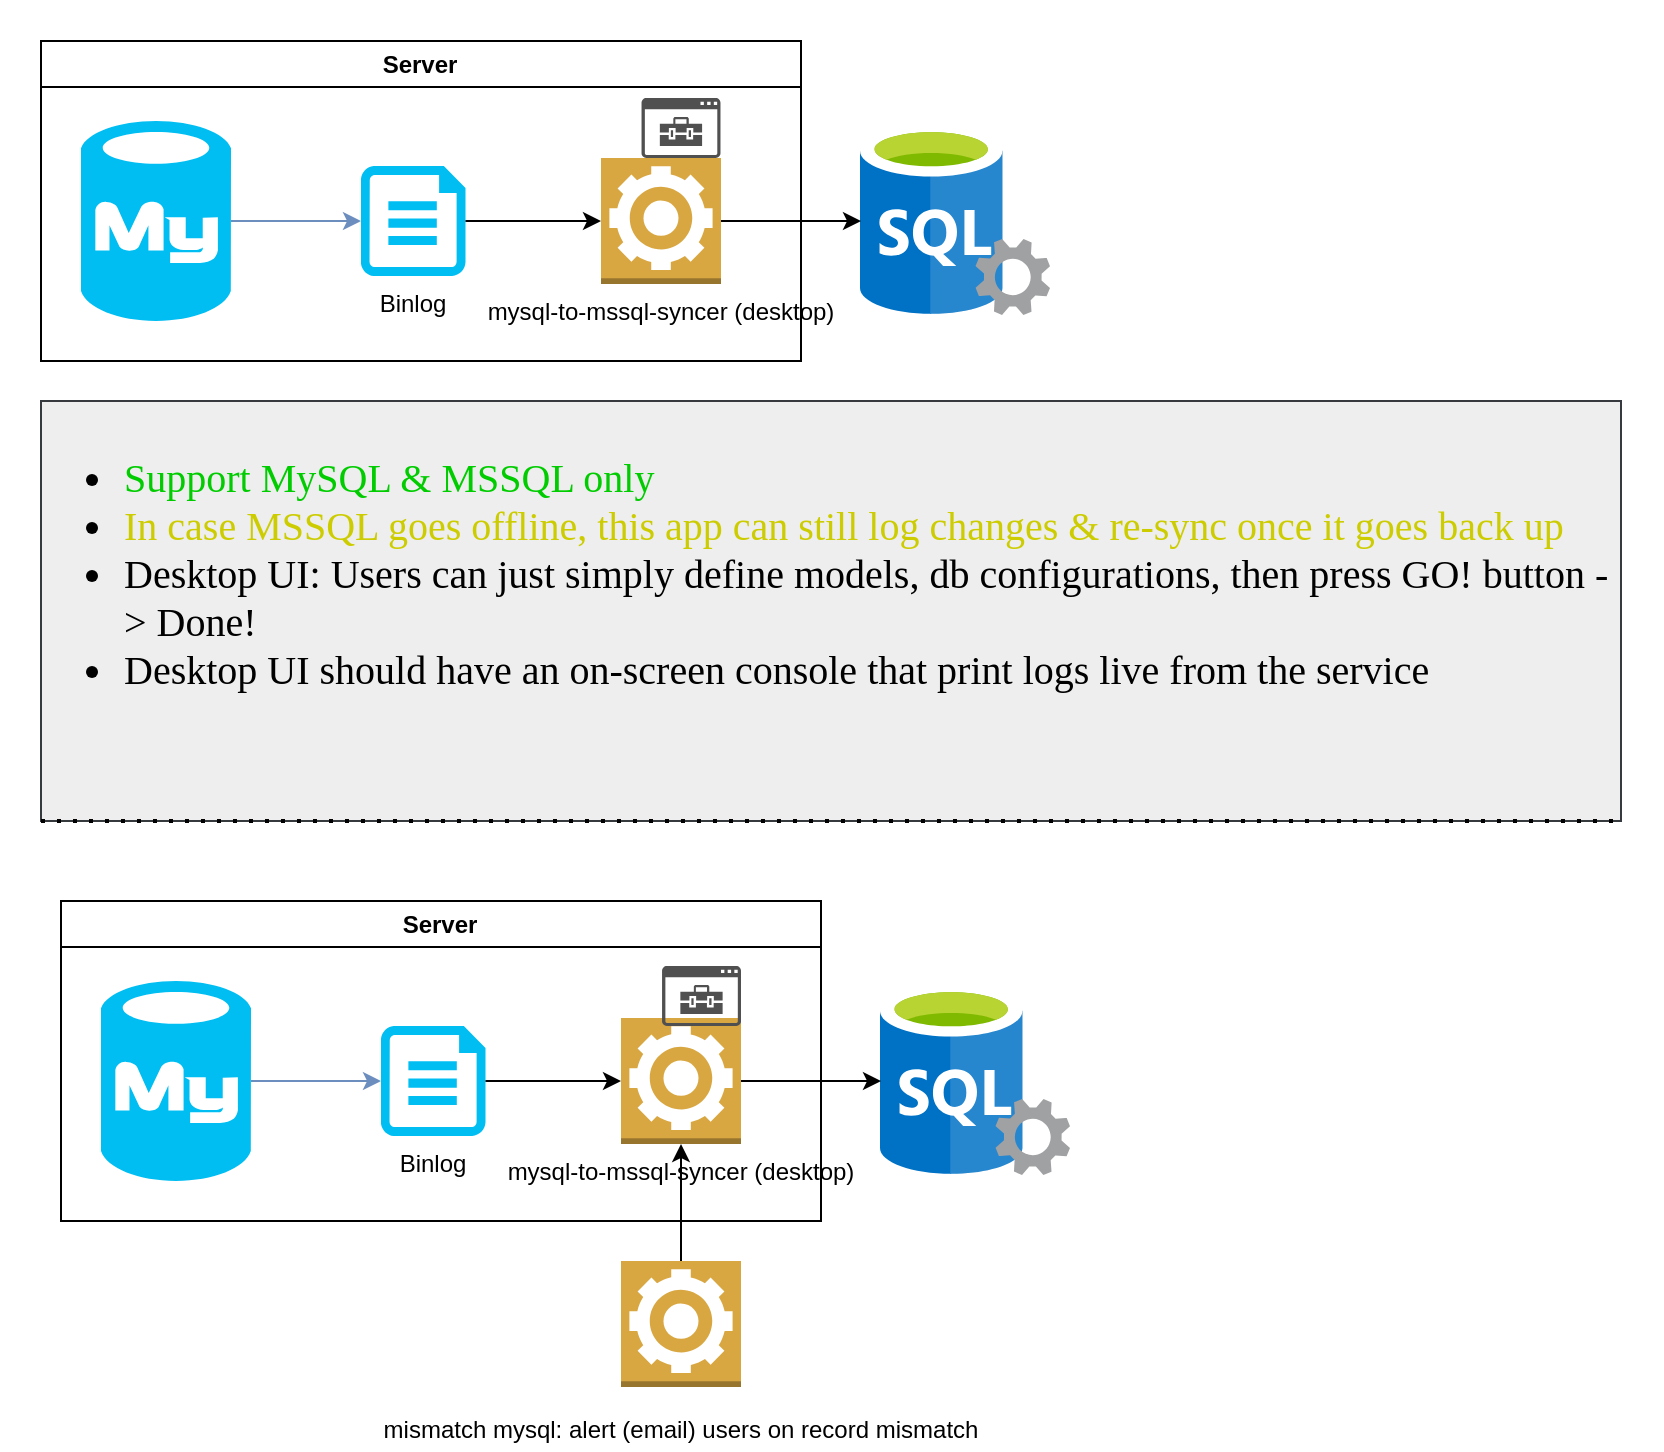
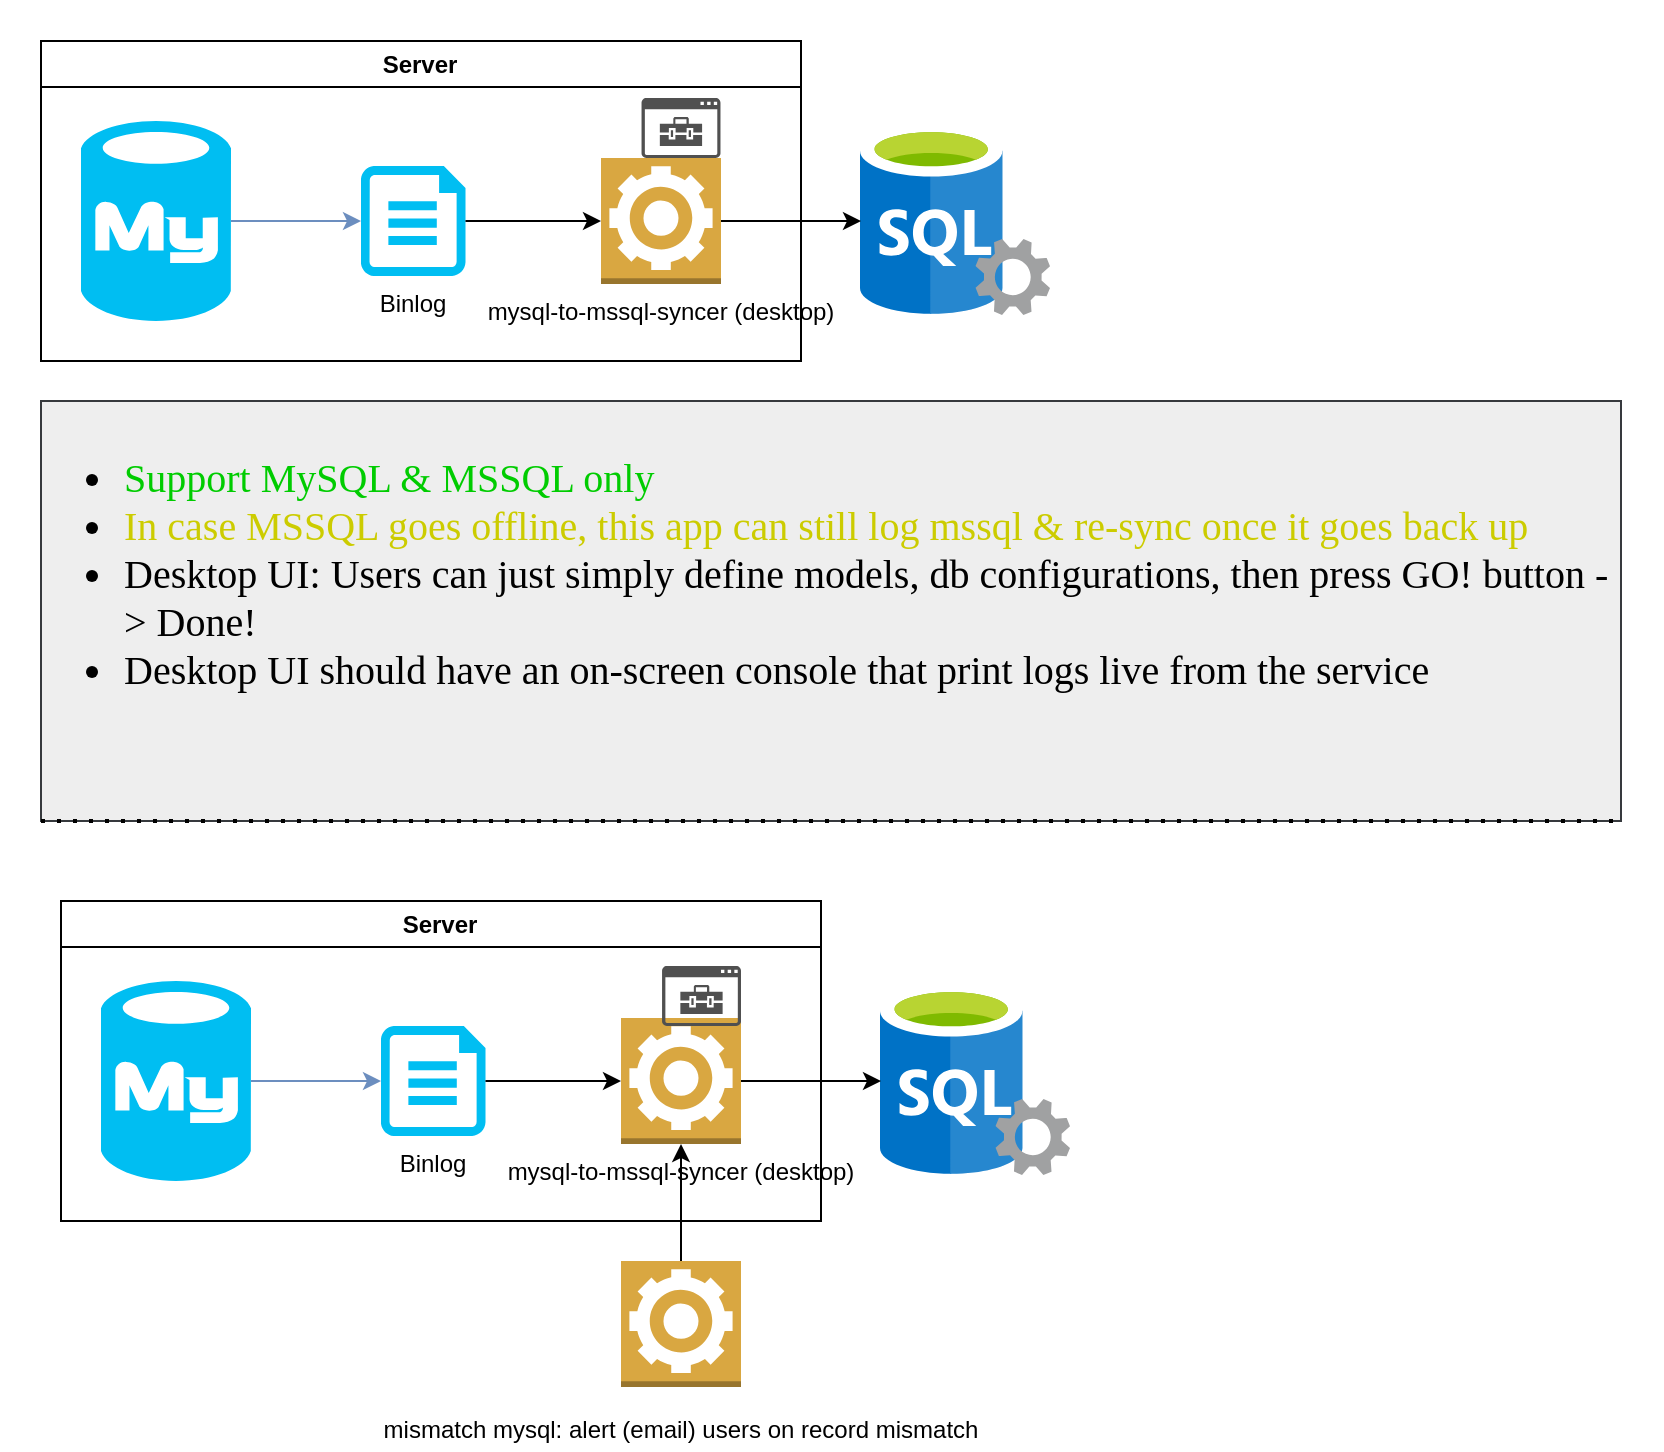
node "Support MySQL & MSSQL only In case MSSQL goes offline, this app can still log changes & re-sync once it goes back up Desktop UI: Users can just simply define models, db configurations, then press GO! button -> Done! Desktop UI should have an on-screen console that print logs live from the service": label "Support MySQL & MSSQL only In case MSSQL goes offline, this app can still log changes & re-sync once it goes back up Desktop UI: Users can just simply define models, db configurations, then press GO! button -> Done! Desktop UI should have an on-screen console that print logs live from the service" -> "Support MySQL & MSSQL only In case MSSQL goes offline, this app can still log mssql & re-sync once it goes back up Desktop UI: Users can just simply define models, db configurations, then press GO! button -> Done! Desktop UI should have an on-screen console that print logs live from the service"
